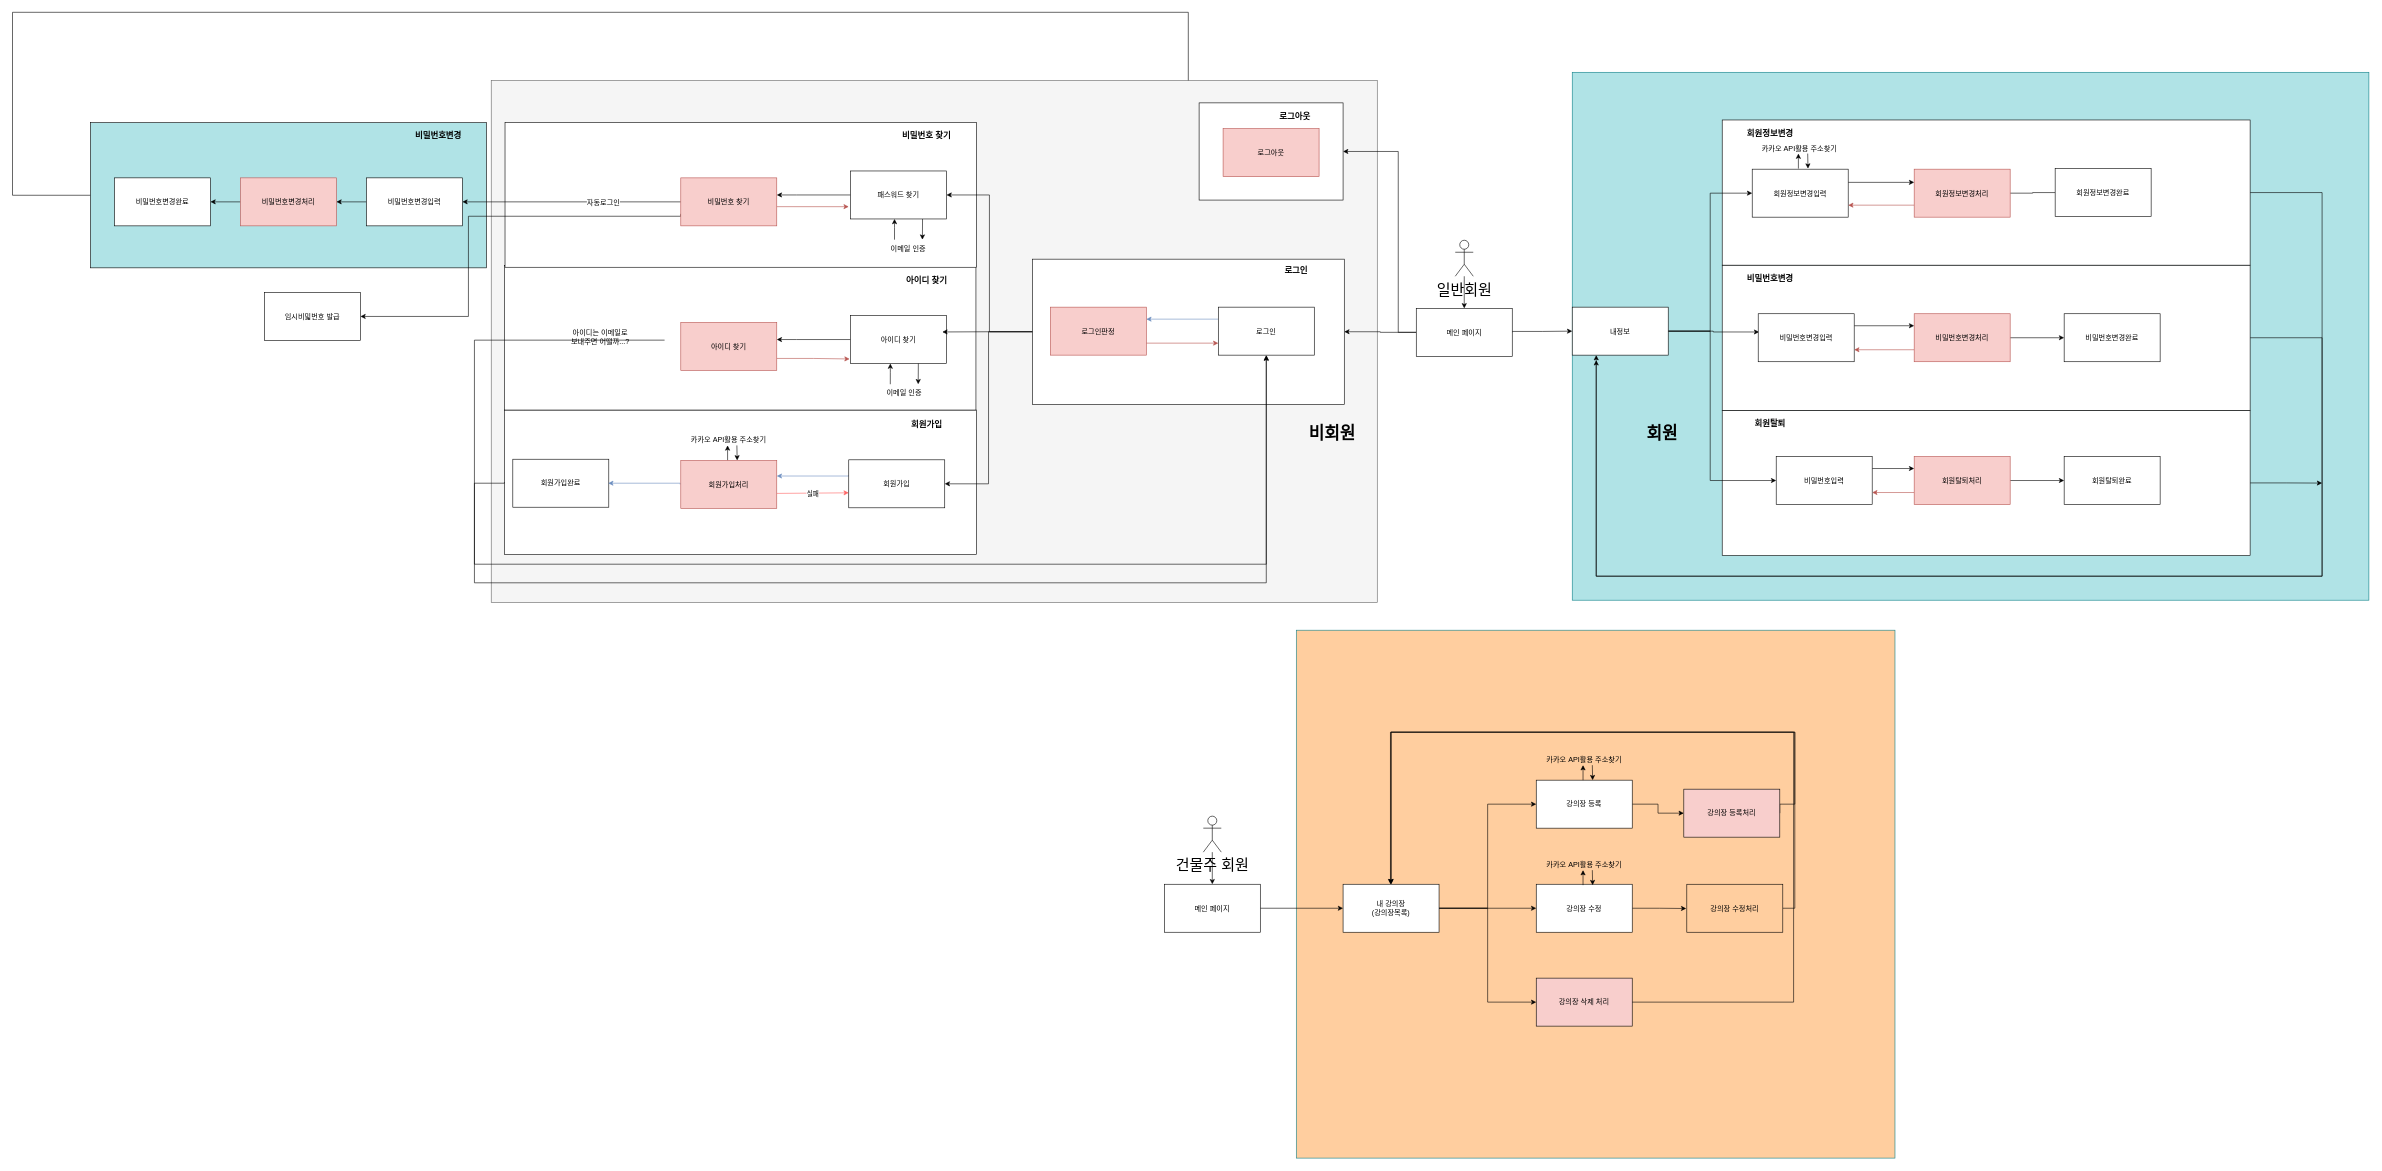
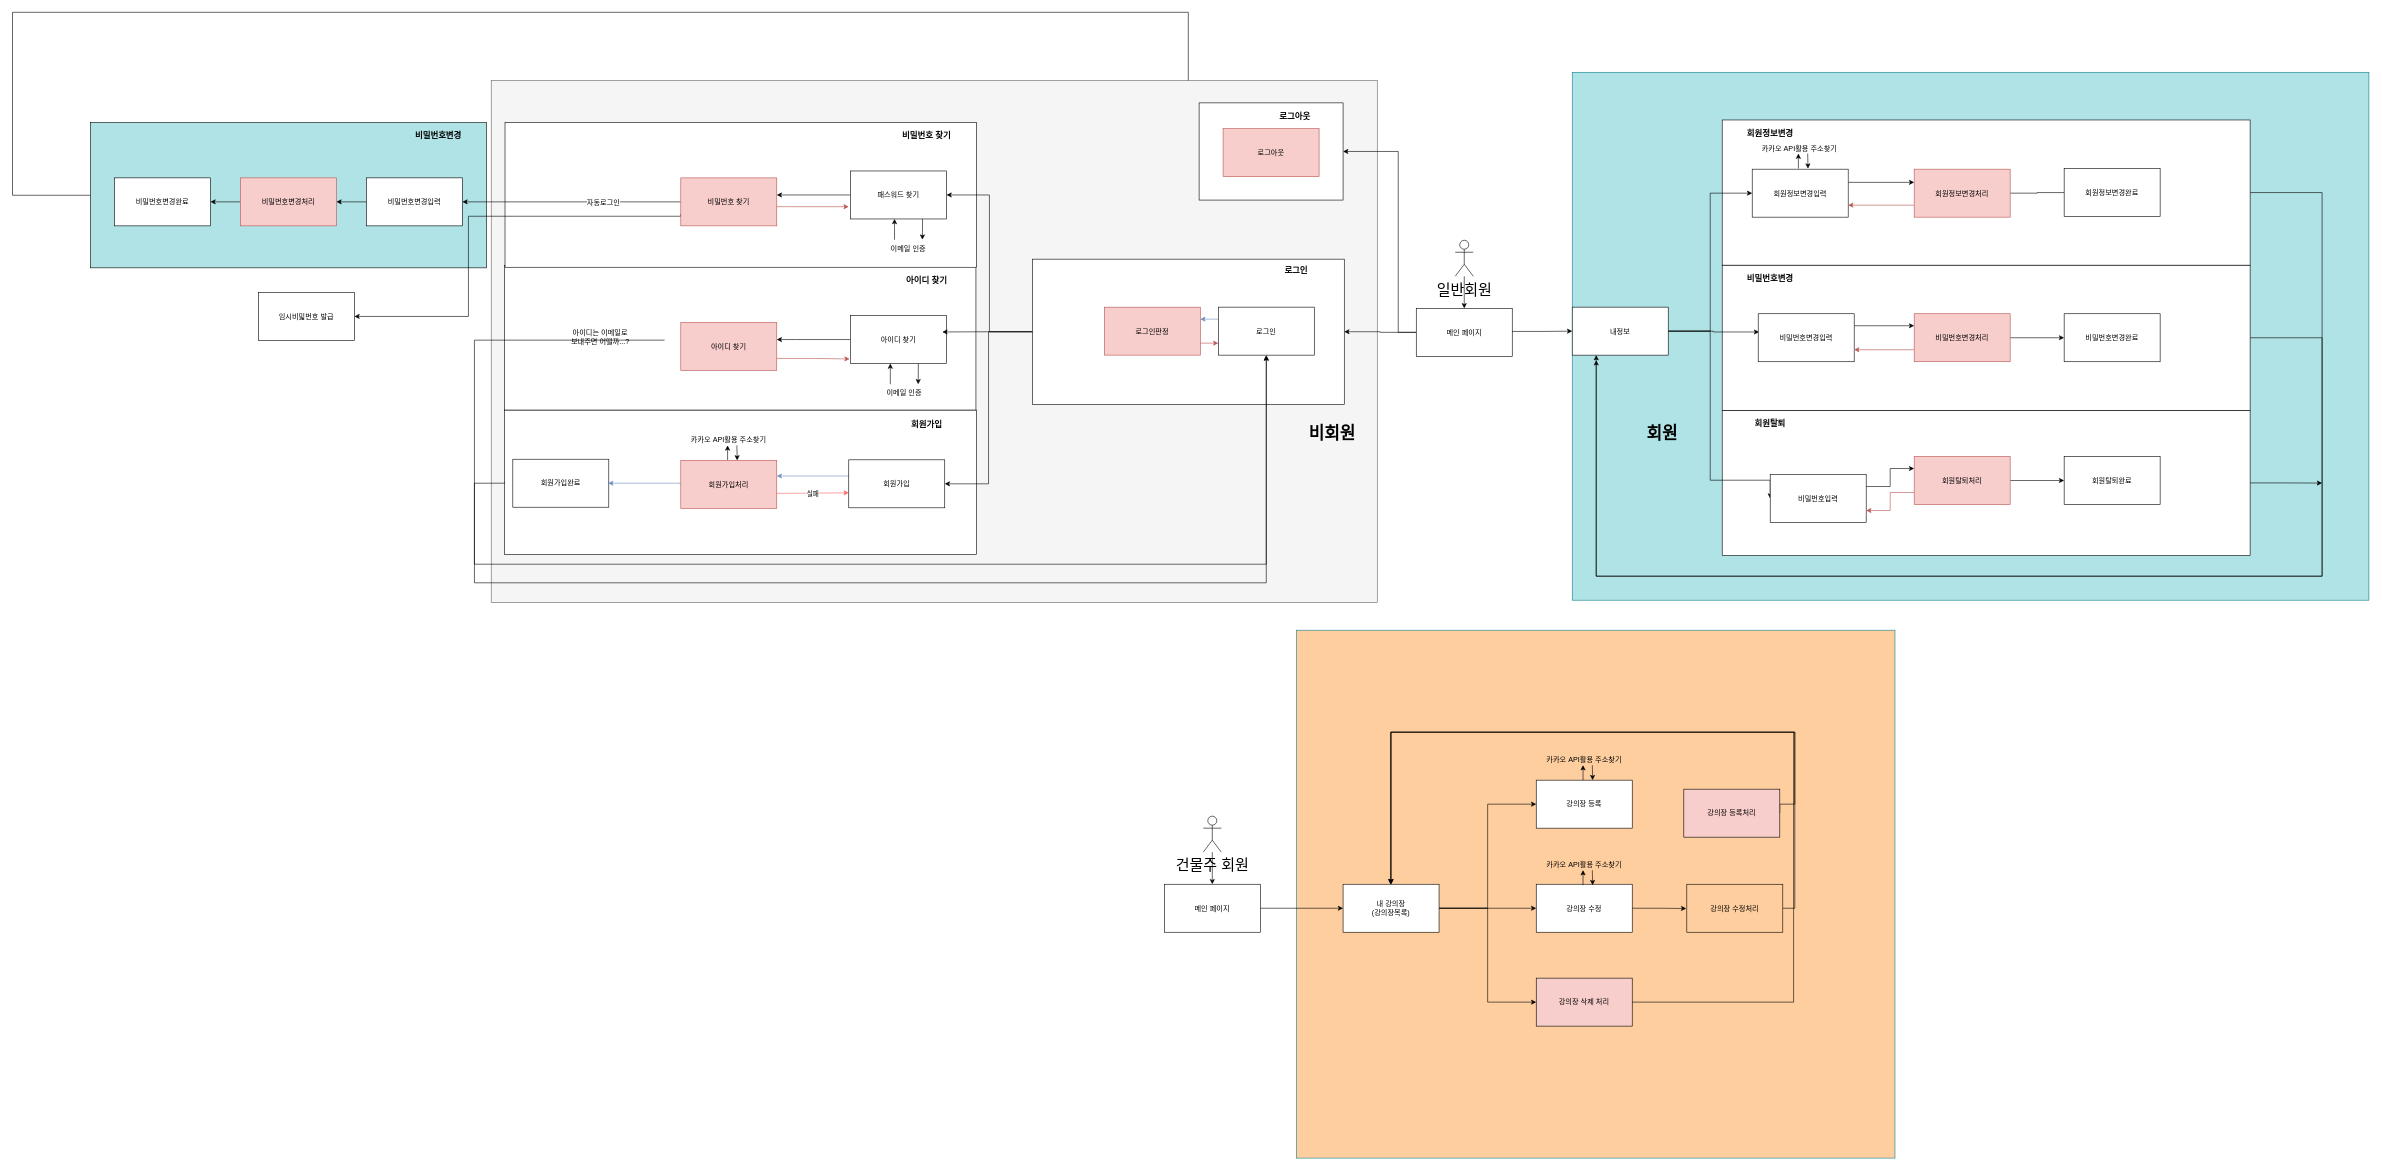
node "회원정보변경완료": moved (2103, 193) -> (2112, 193)
node "임시비밃번호 발급": moved (312, 317) -> (306, 317)
node "로그인판정": moved (1098, 331) -> (1152, 331)
node "비밀번호입력": moved (1824, 481) -> (1818, 499)
edge "강의장 등록" -> "강의장 등록처리": removed
